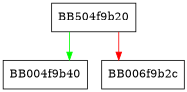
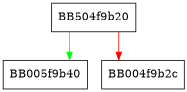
node "BB004f9b40": label "BB004f9b40" -> "BB005f9b40"
node "BB006f9b2c": label "BB006f9b2c" -> "BB004f9b2c"
